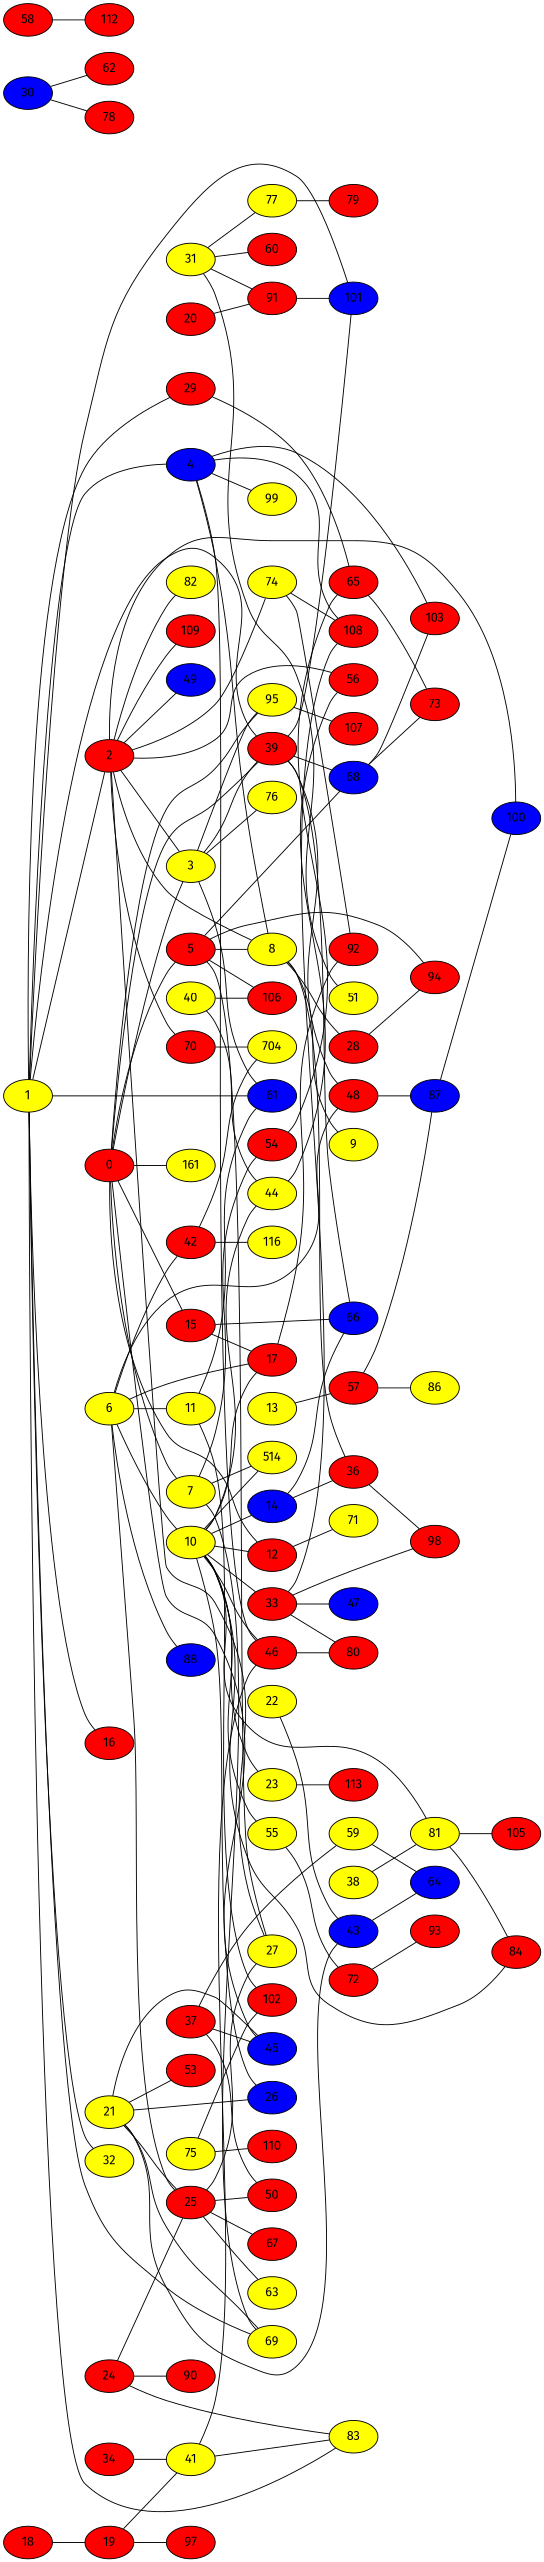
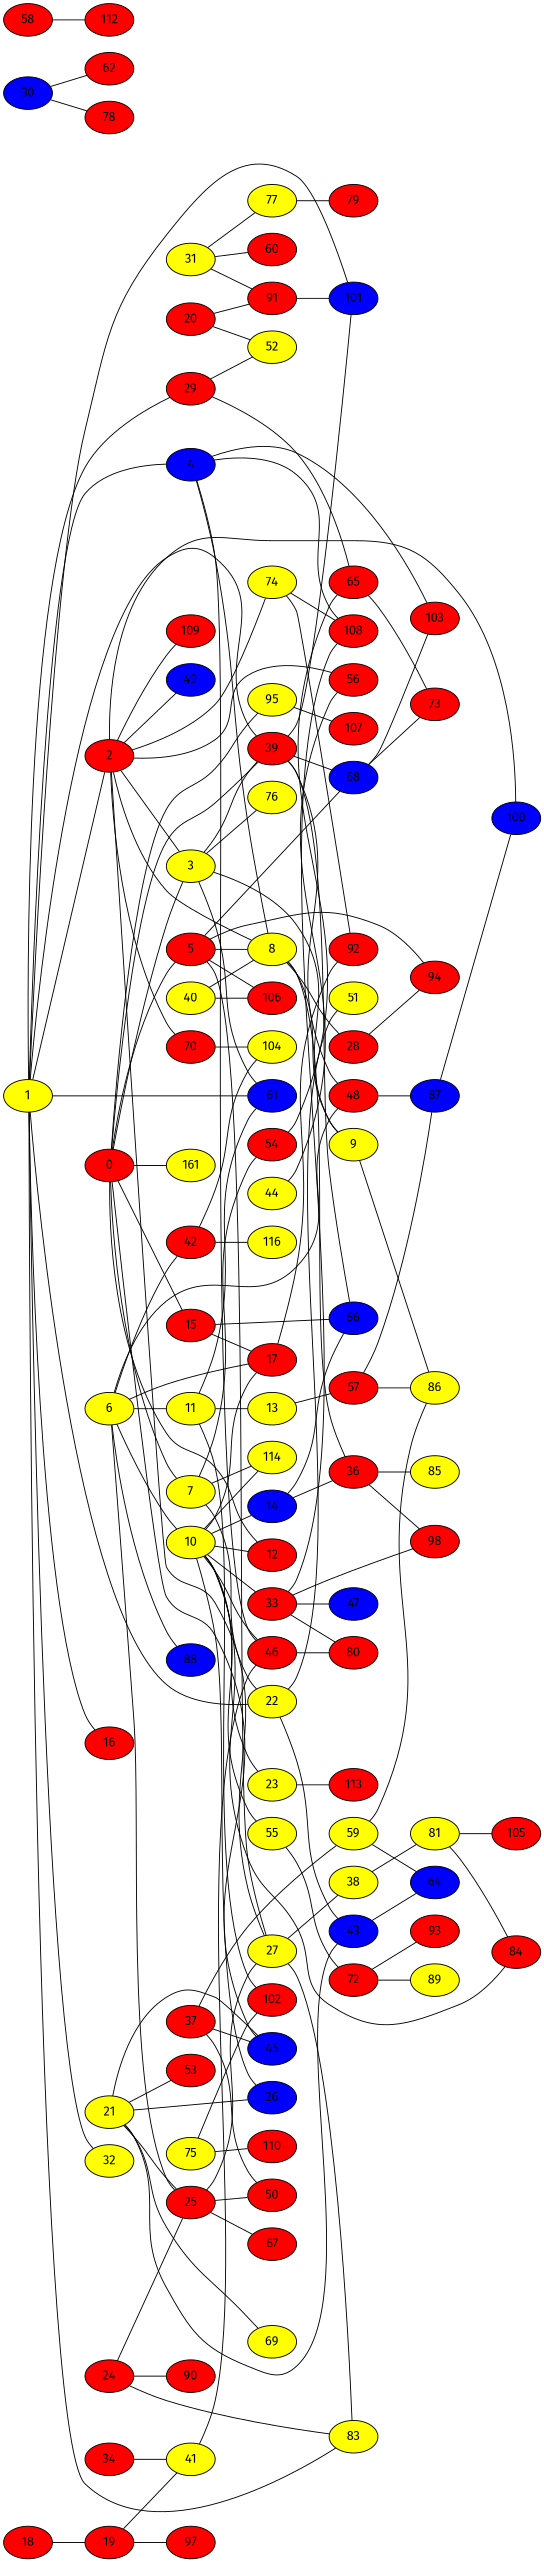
node "52": added
node "99": removed
node "82": removed
edge "31" -- "51": now "22" -- "51"
edge "95" -- "3": now "9" -- "3"
node "704": label "704" -> "104"
edge "40" -- "44": now "40" -- "8"
edge "9" -- "86": added
edge "44" -- "10": removed
edge "11" -- "13": added
node "514": label "514" -> "114"
node "85": added
node "71": removed
edge "86" -- "59": added
edge "10" -- "81": removed
edge "7" -- "69": now "7" -- "22"
edge "38" -- "27": added
node "89": added
edge "1" -- "69": now "1" -- "22"
node "63": removed
edge "83" -- "41": now "83" -- "27"
